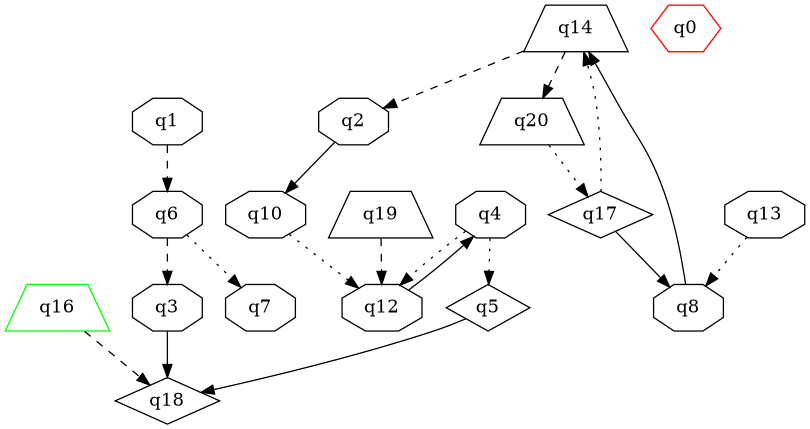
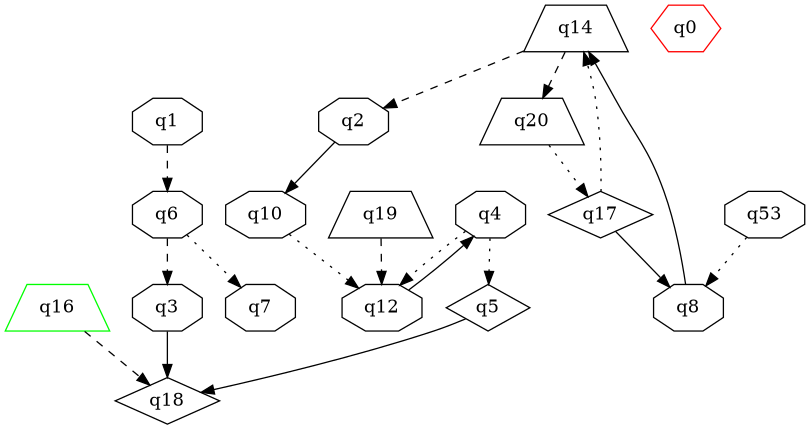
node "q13": label "q13" -> "q53"
